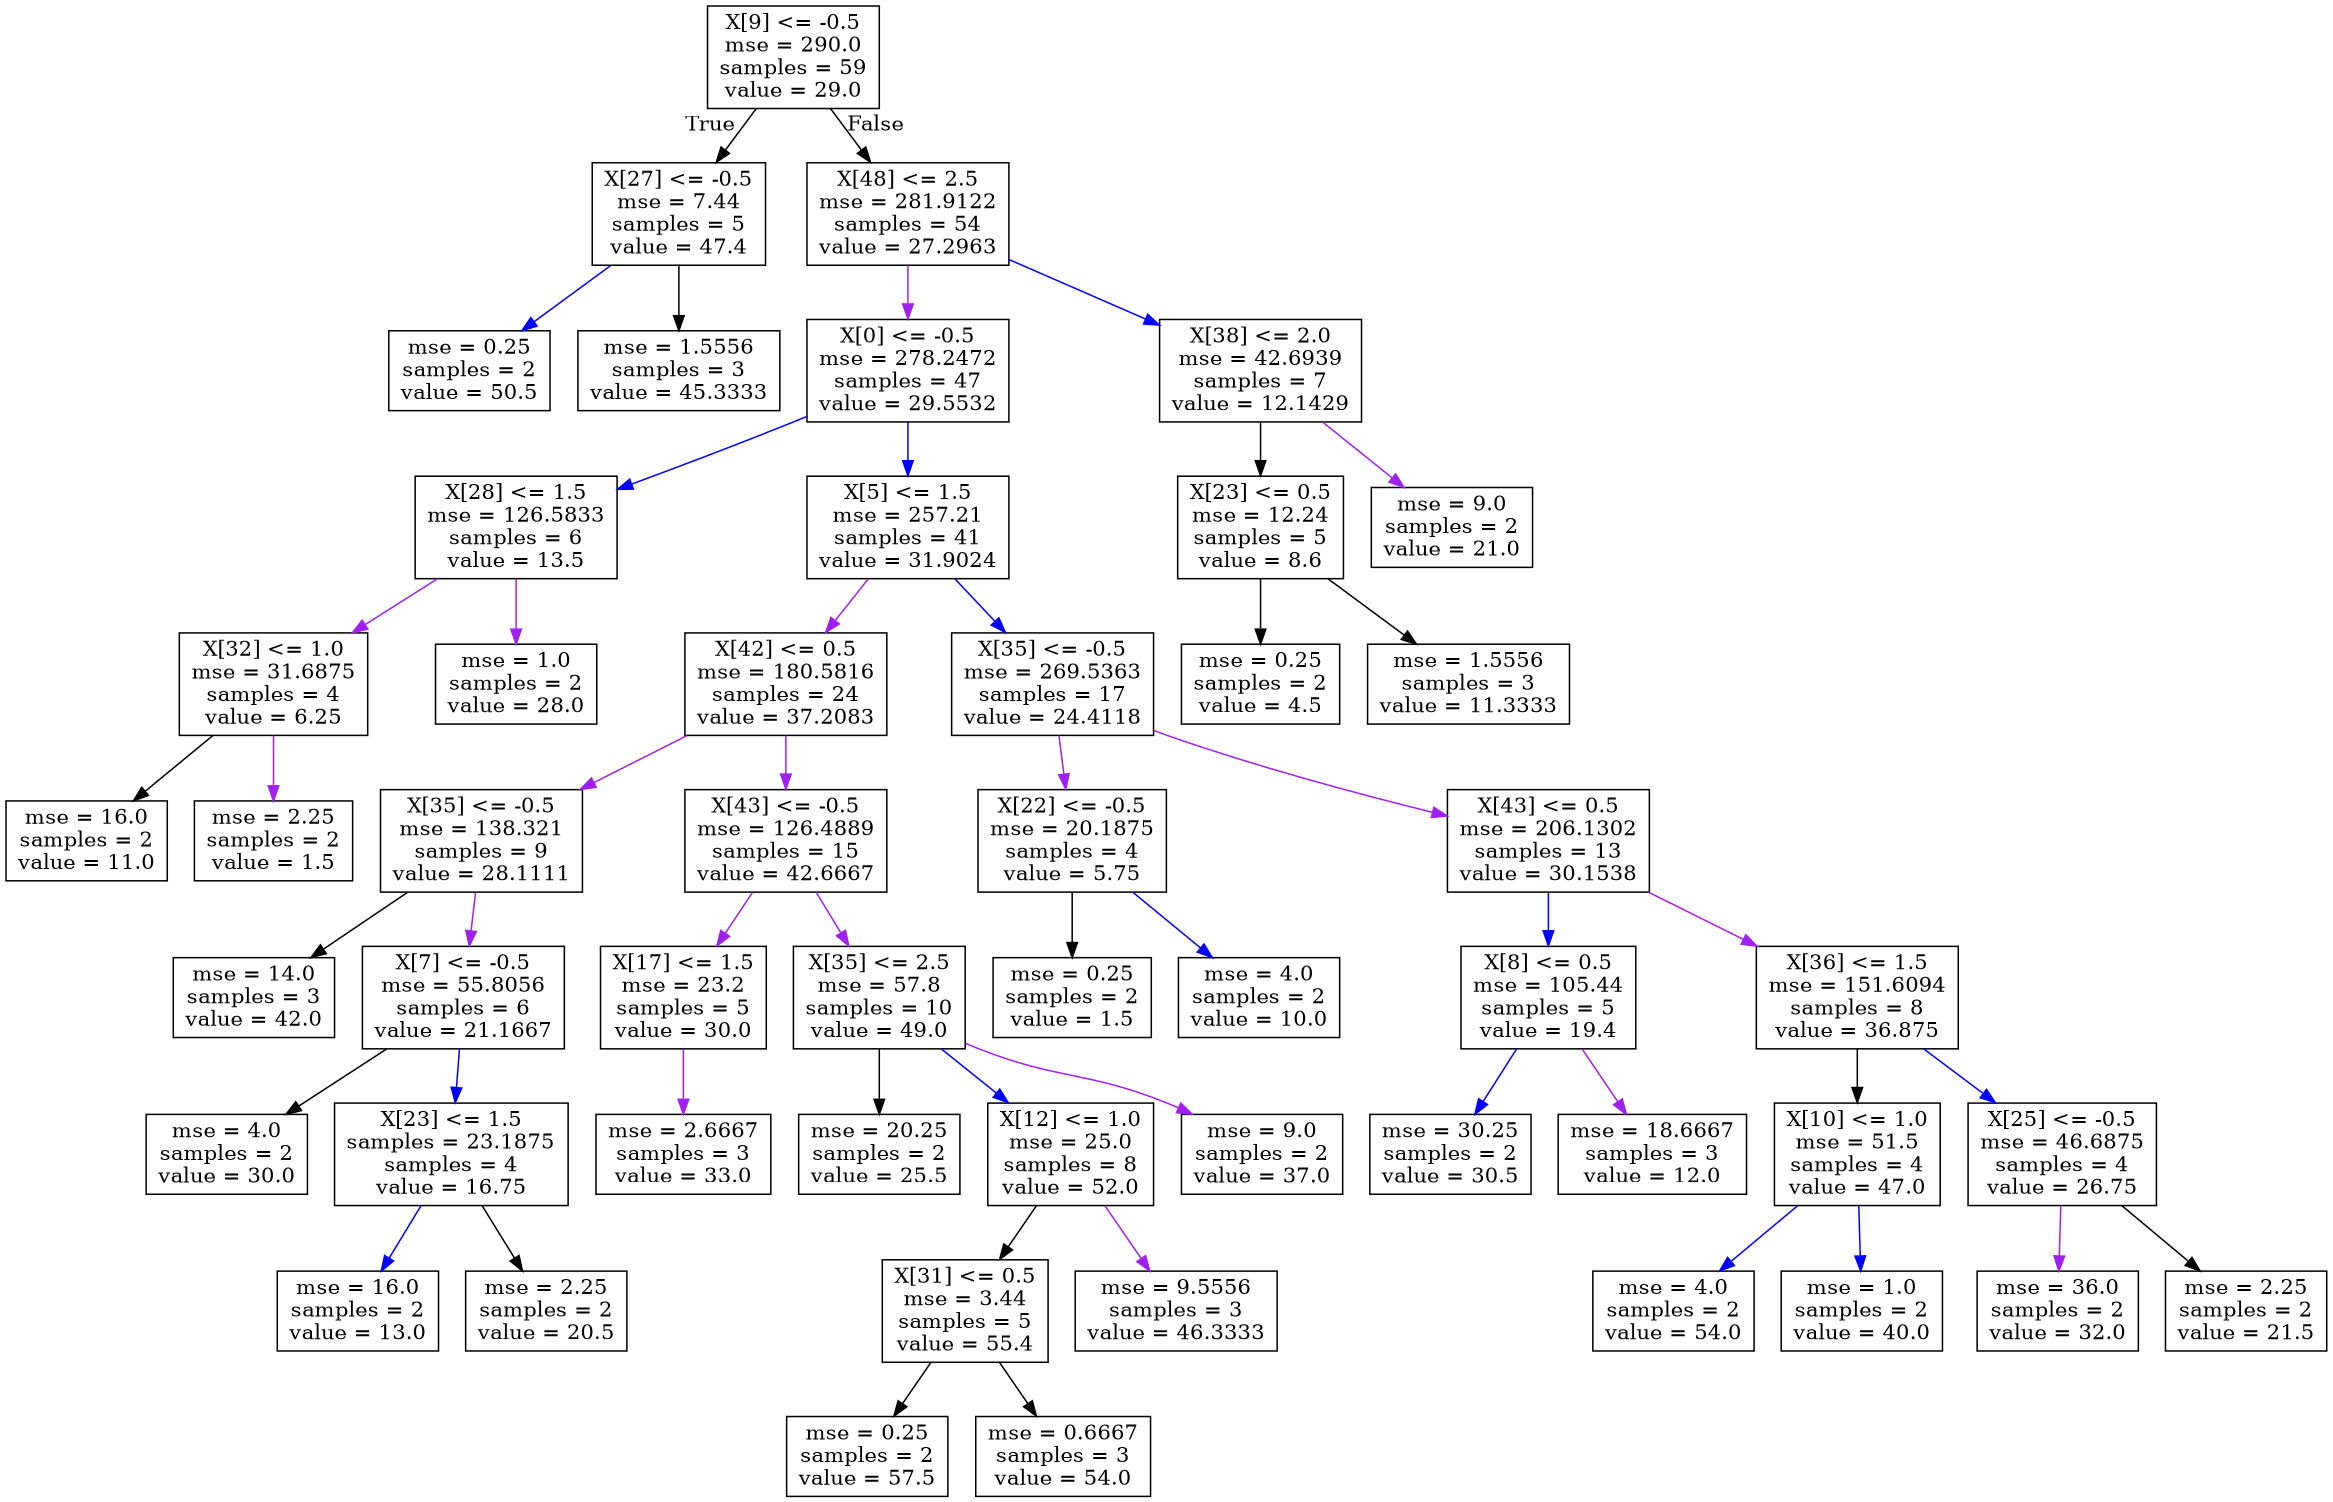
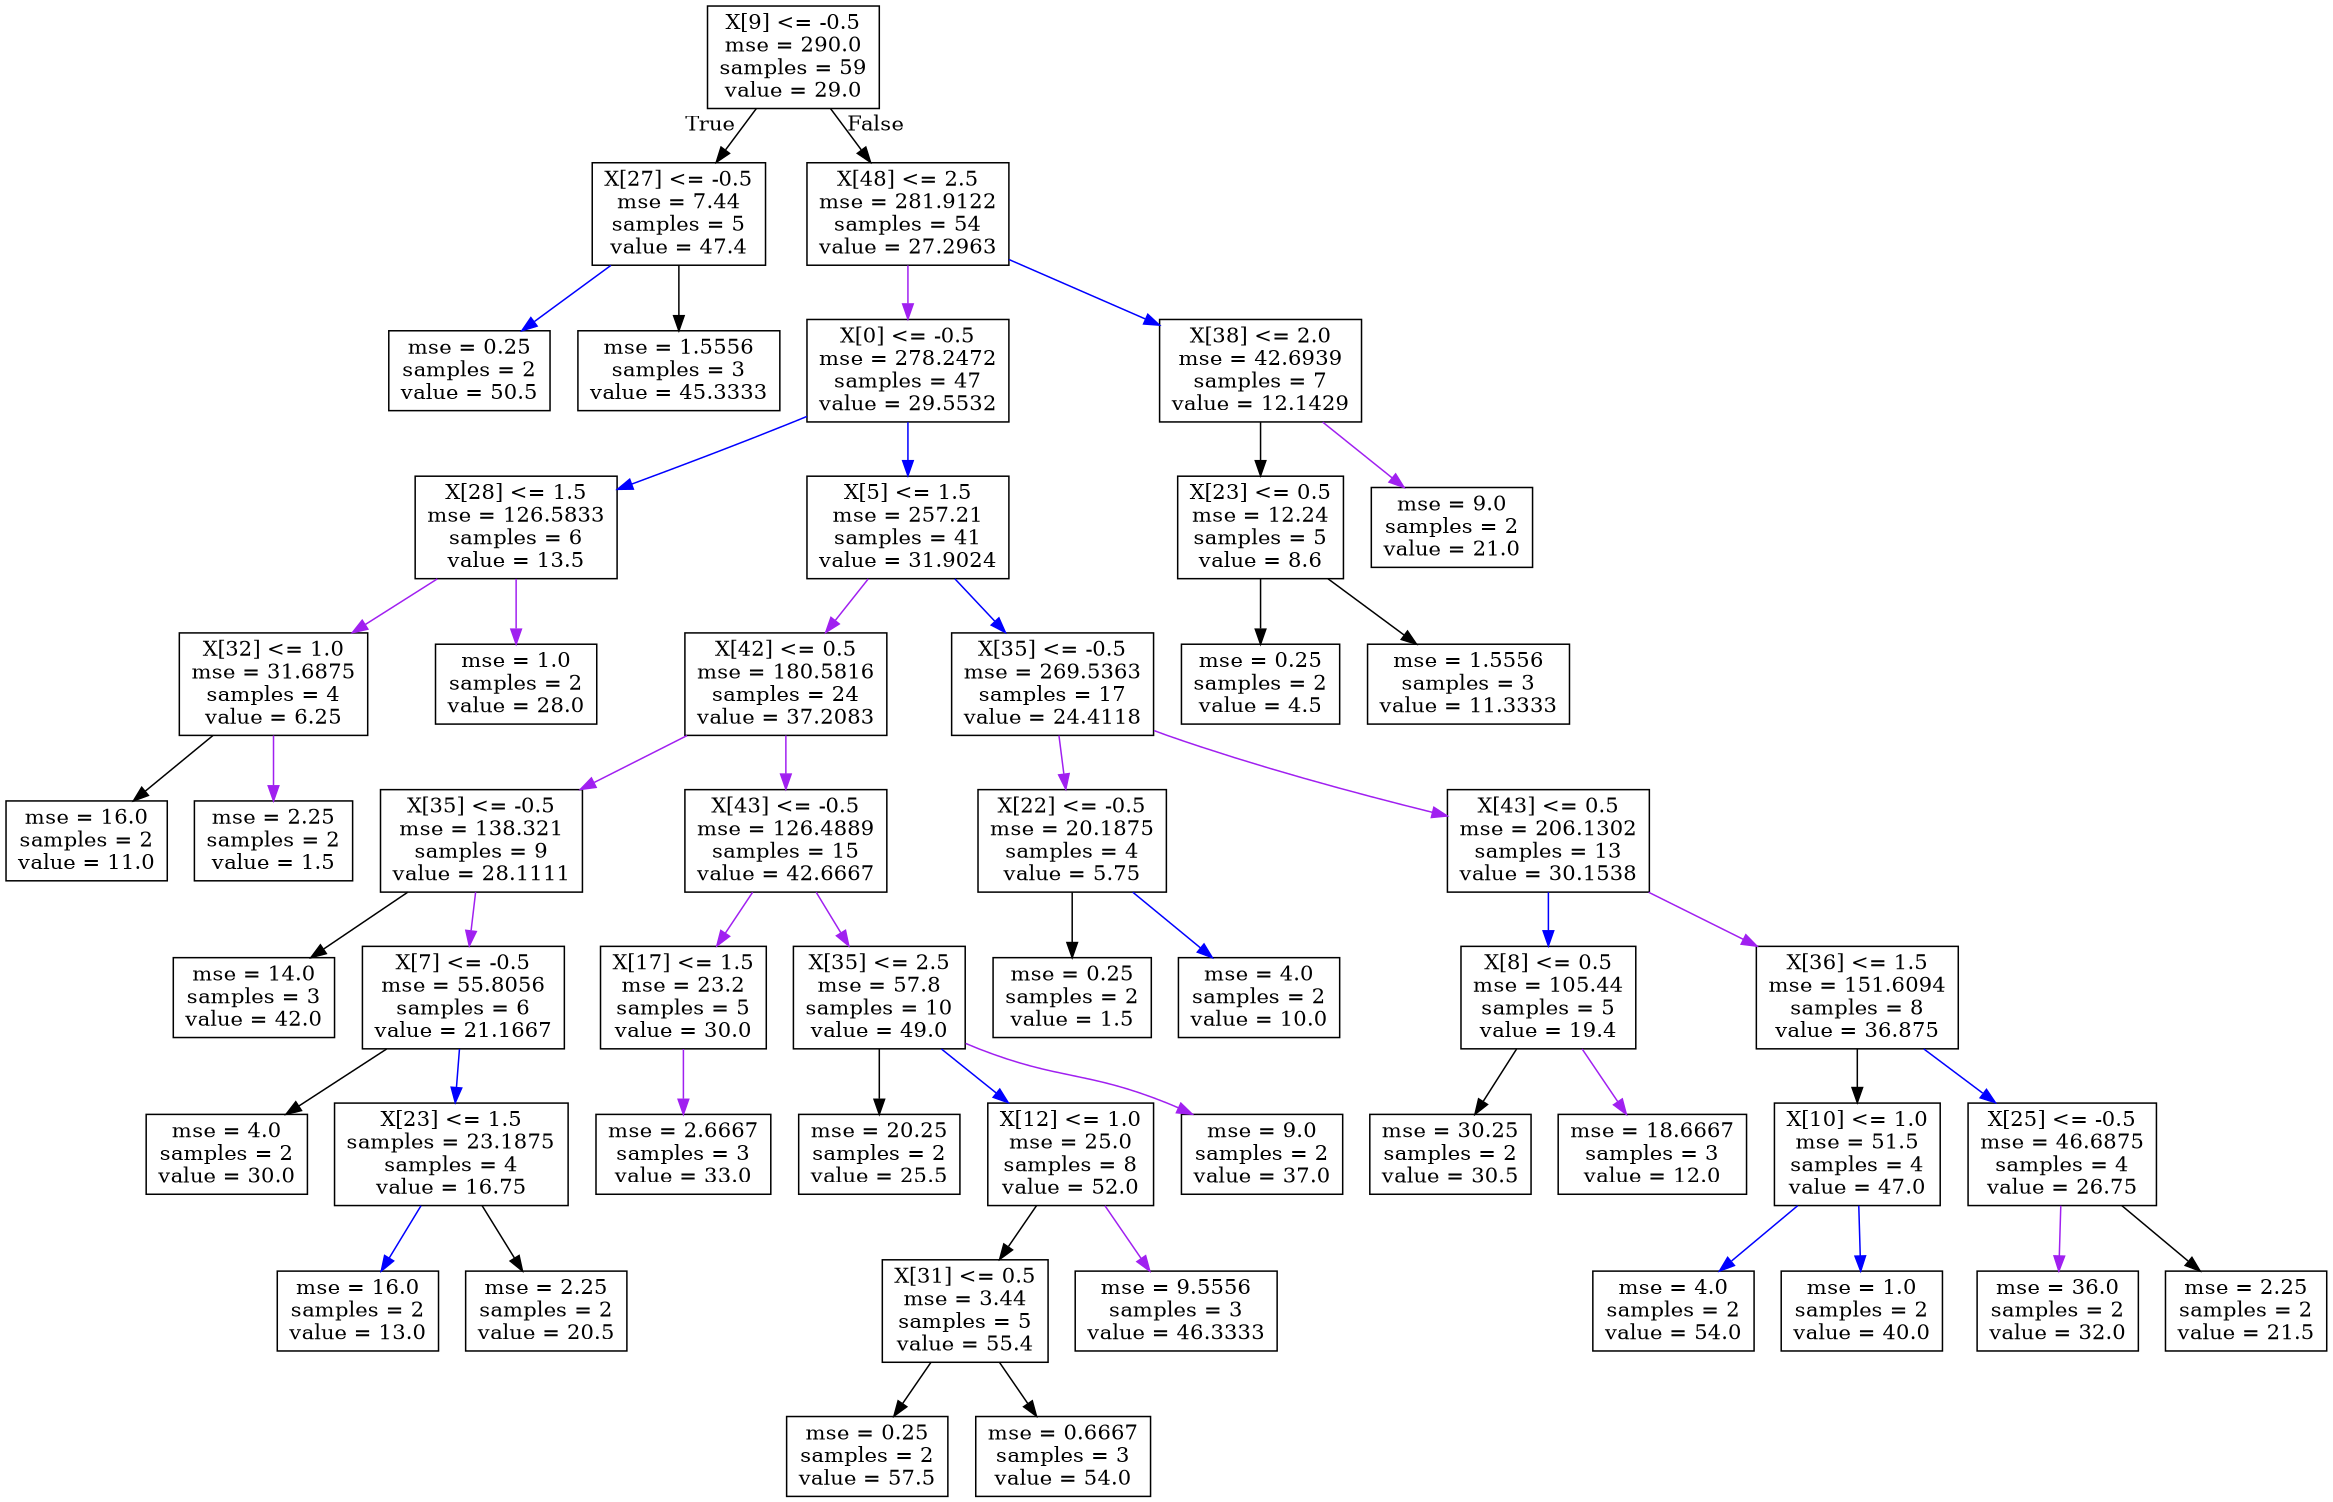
edge "X[8] <= 0.5 mse = 105.44 samples = 5 value = 19.4" -> "mse = 30.25 samples = 2 value = 30.5": color blue -> black
